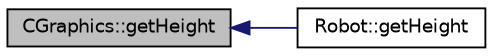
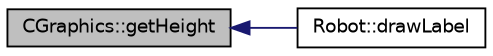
node "Robot::getHeight": label "Robot::getHeight" -> "Robot::drawLabel"
